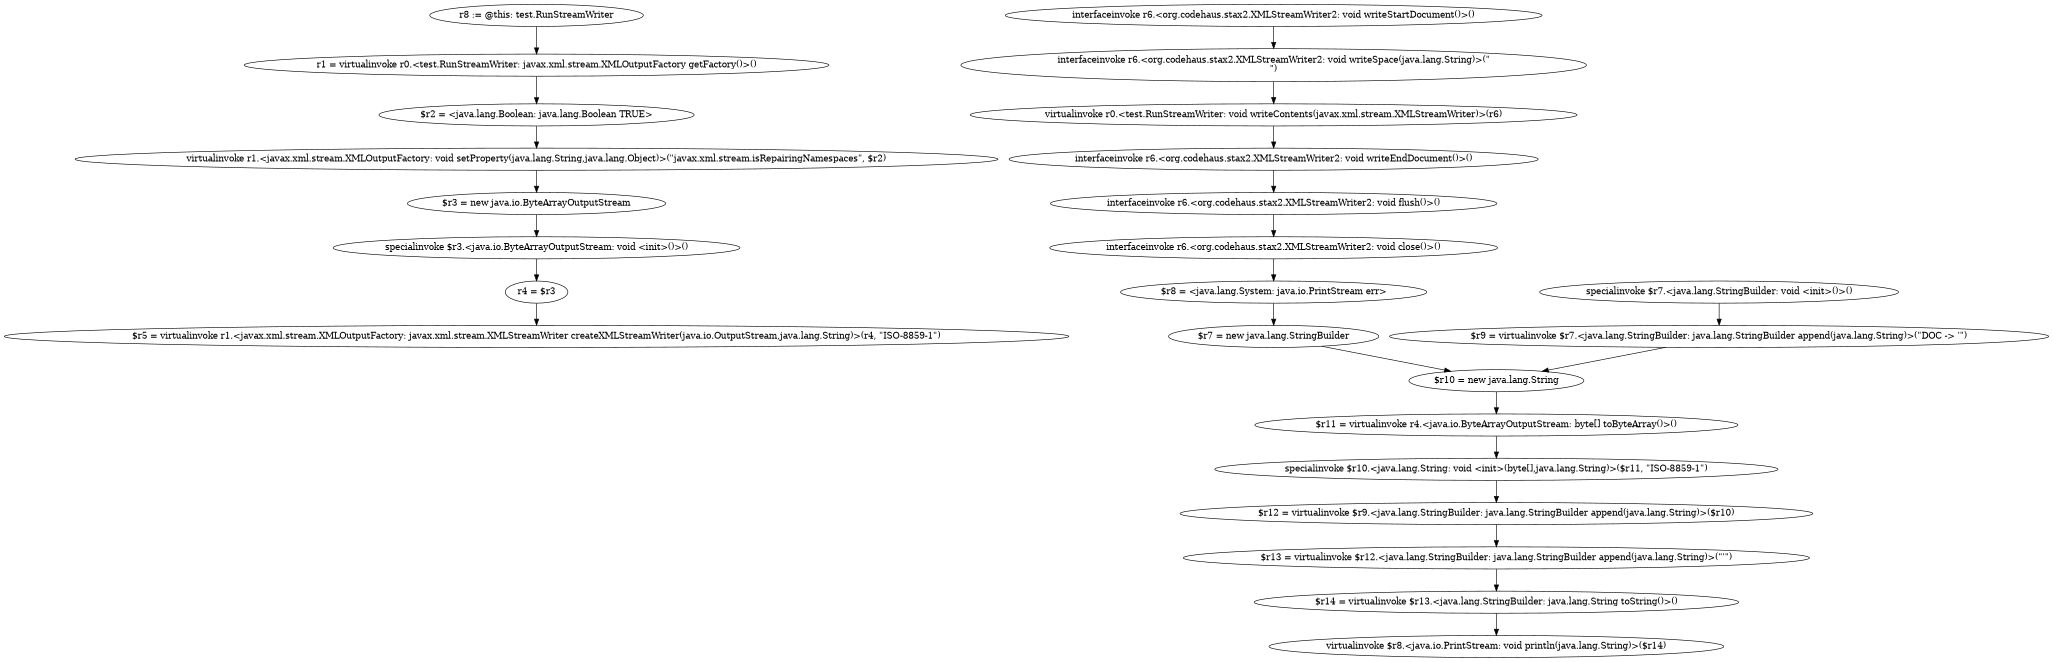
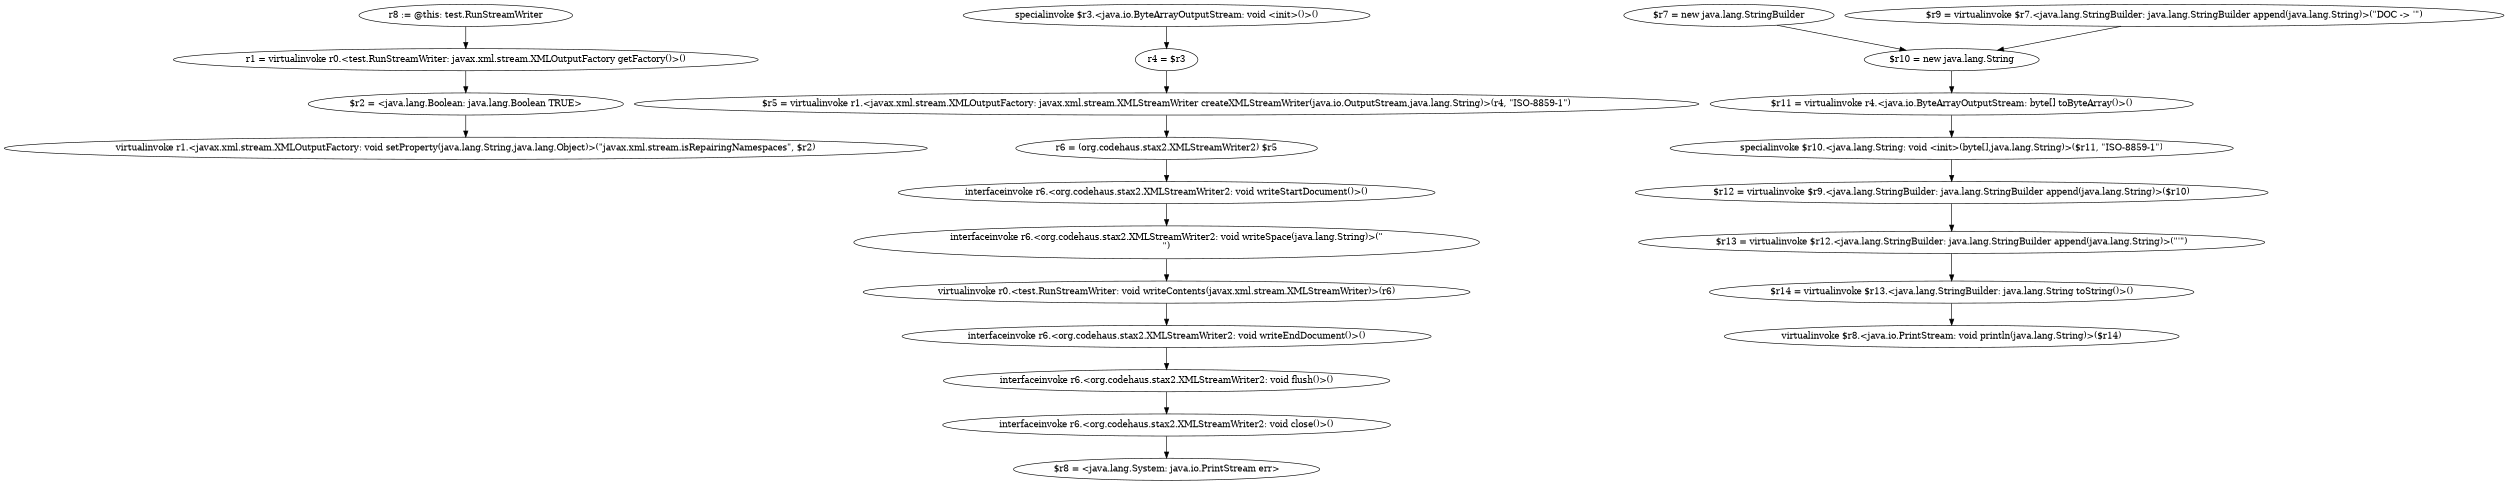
node "r6 = (org.codehaus.stax2.XMLStreamWriter2) $r5": added
node "$r3 = new java.io.ByteArrayOutputStream": removed
node "specialinvoke $r7.<java.lang.StringBuilder: void <init>()>()": removed
edge "$r8 = <java.lang.System: java.io.PrintStream err>" -> "$r7 = new java.lang.StringBuilder": removed
